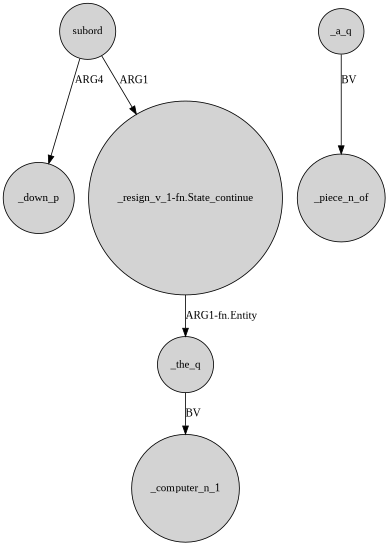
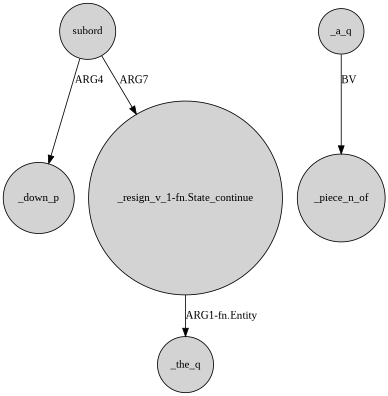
edge "subord" -> "_resign_v_1-fn.State_continue": label "ARG1" -> "ARG7"
node "_computer_n_1": removed
